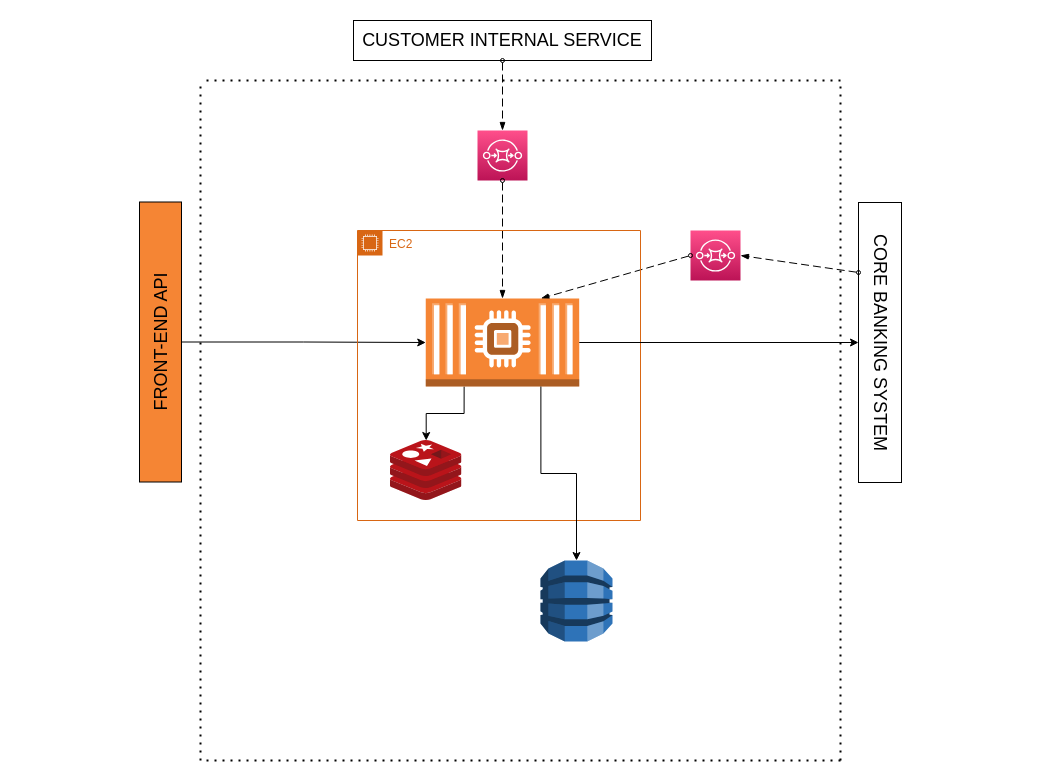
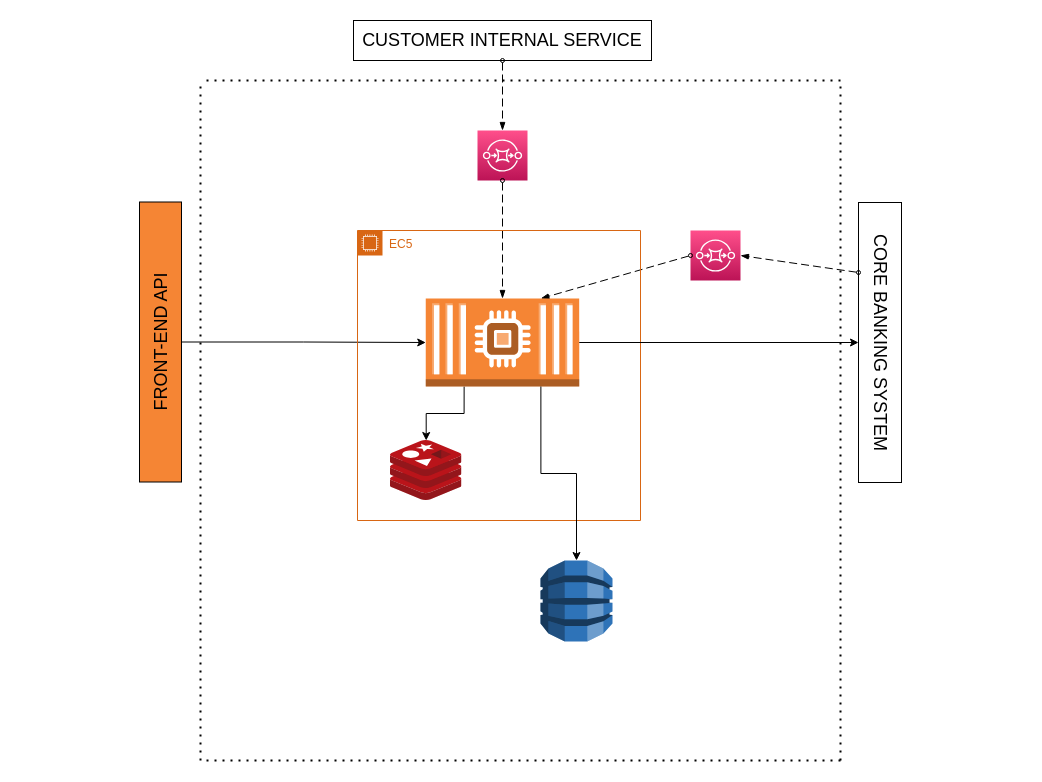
node "EC2": label "EC2" -> "EC5"
